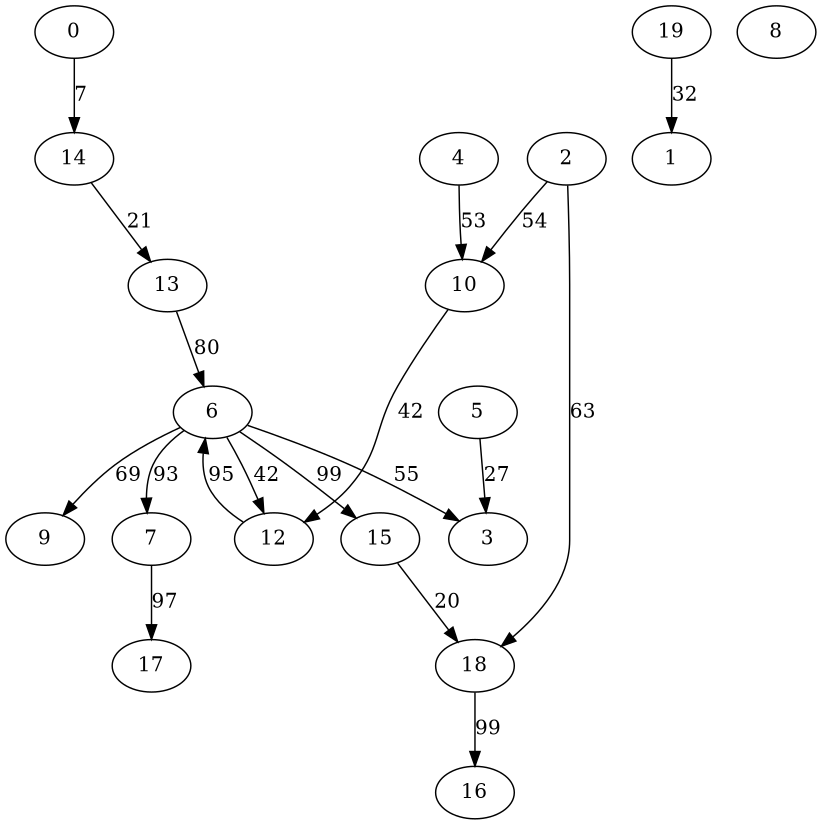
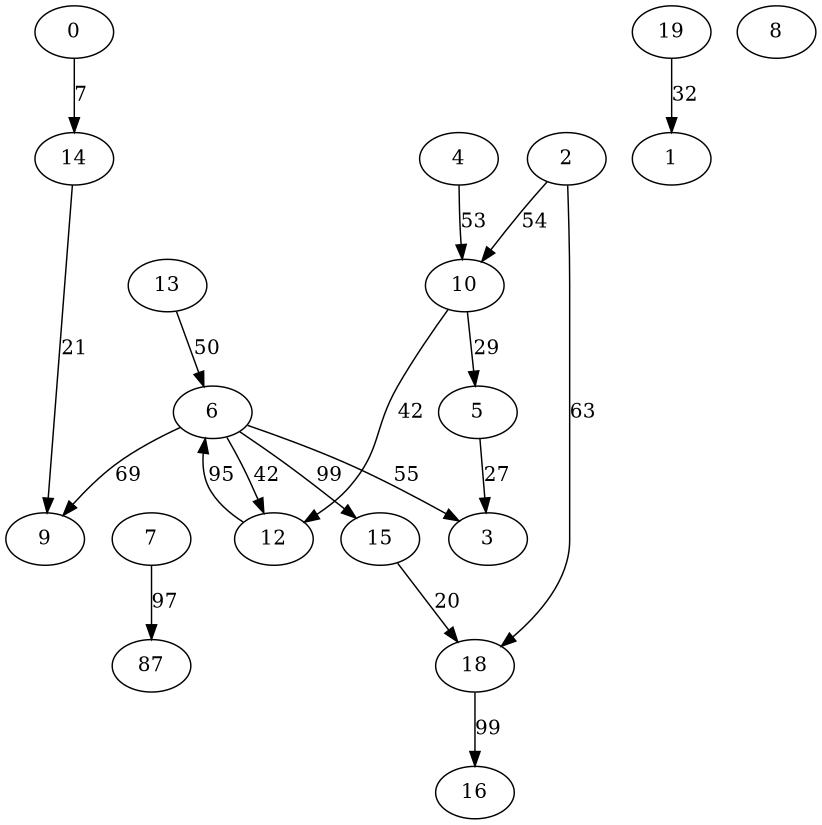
edge "14" -> "13": now "14" -> "9"
edge "10" -> "5": added, label "29"
edge "13" -> "6": label "80" -> "50"
edge "6" -> "7": removed, label "93"
node "17": label "17" -> "87"
